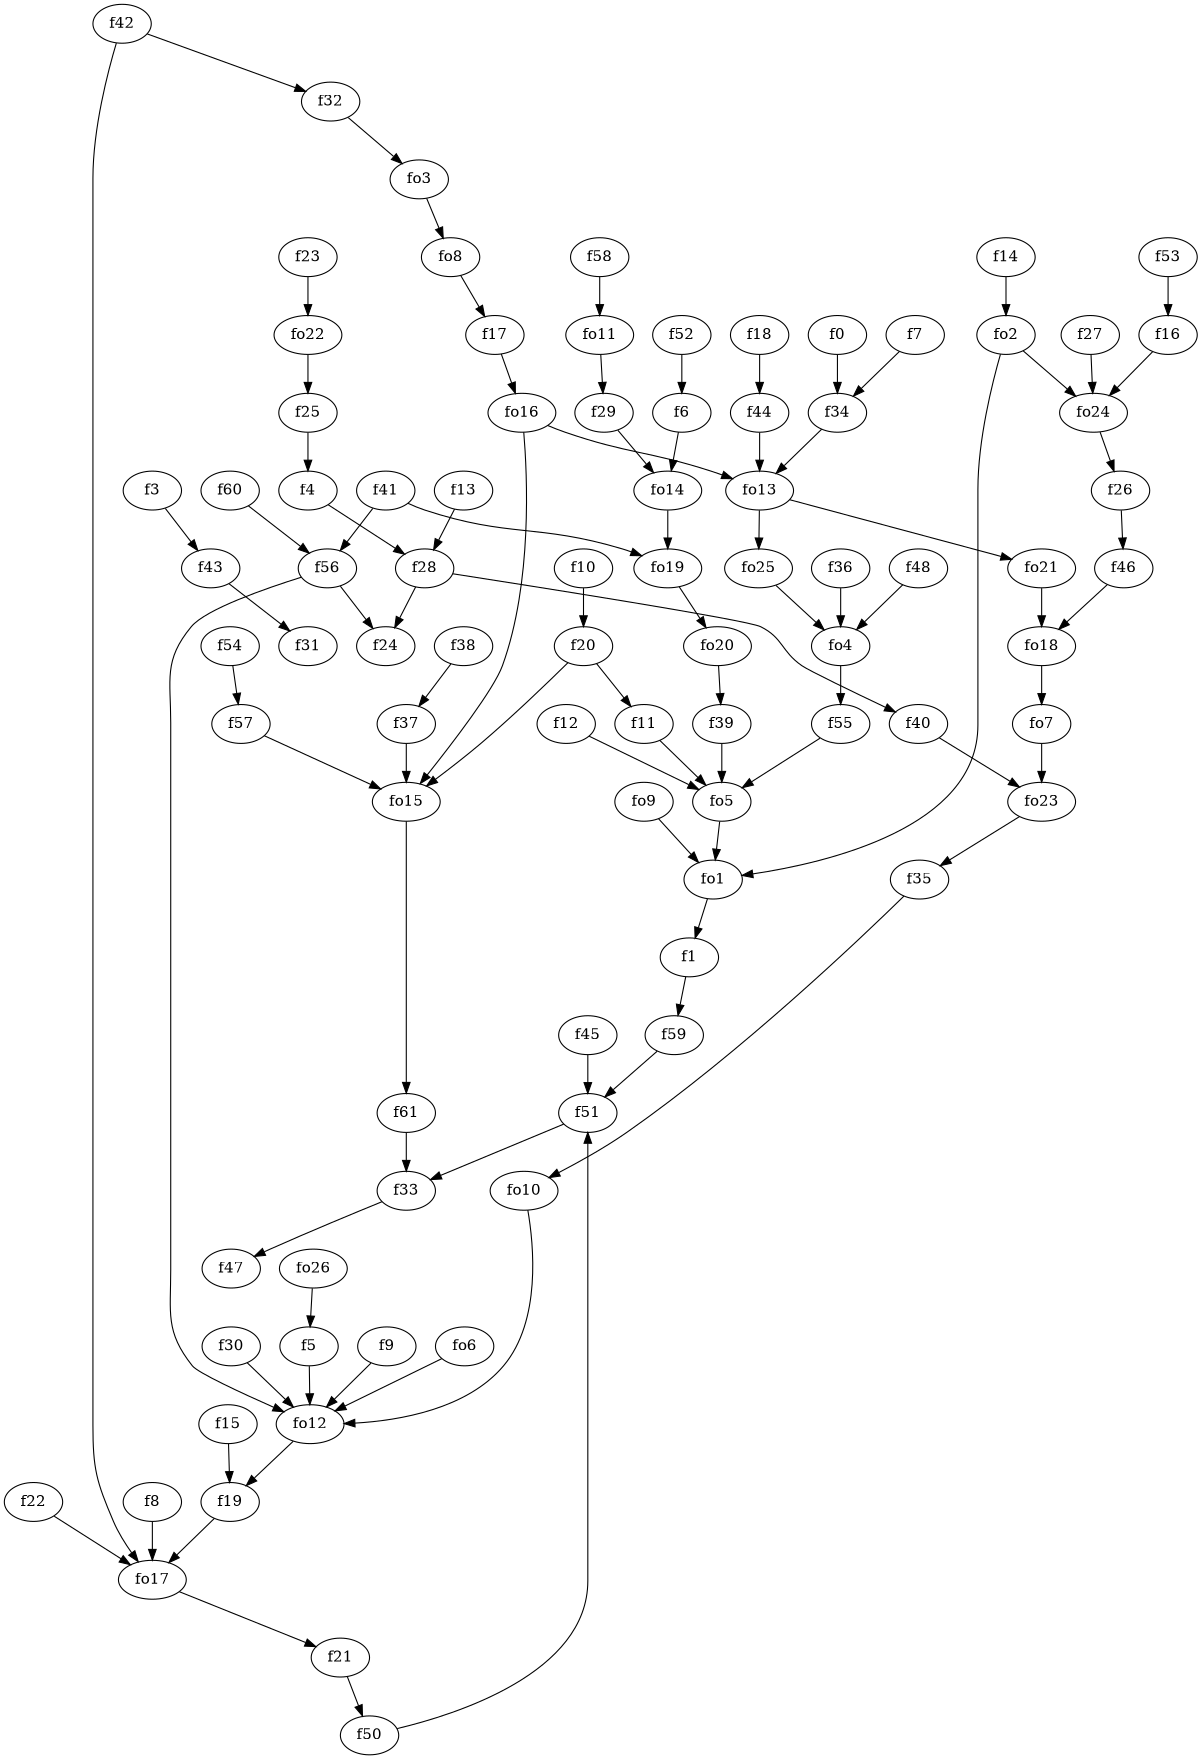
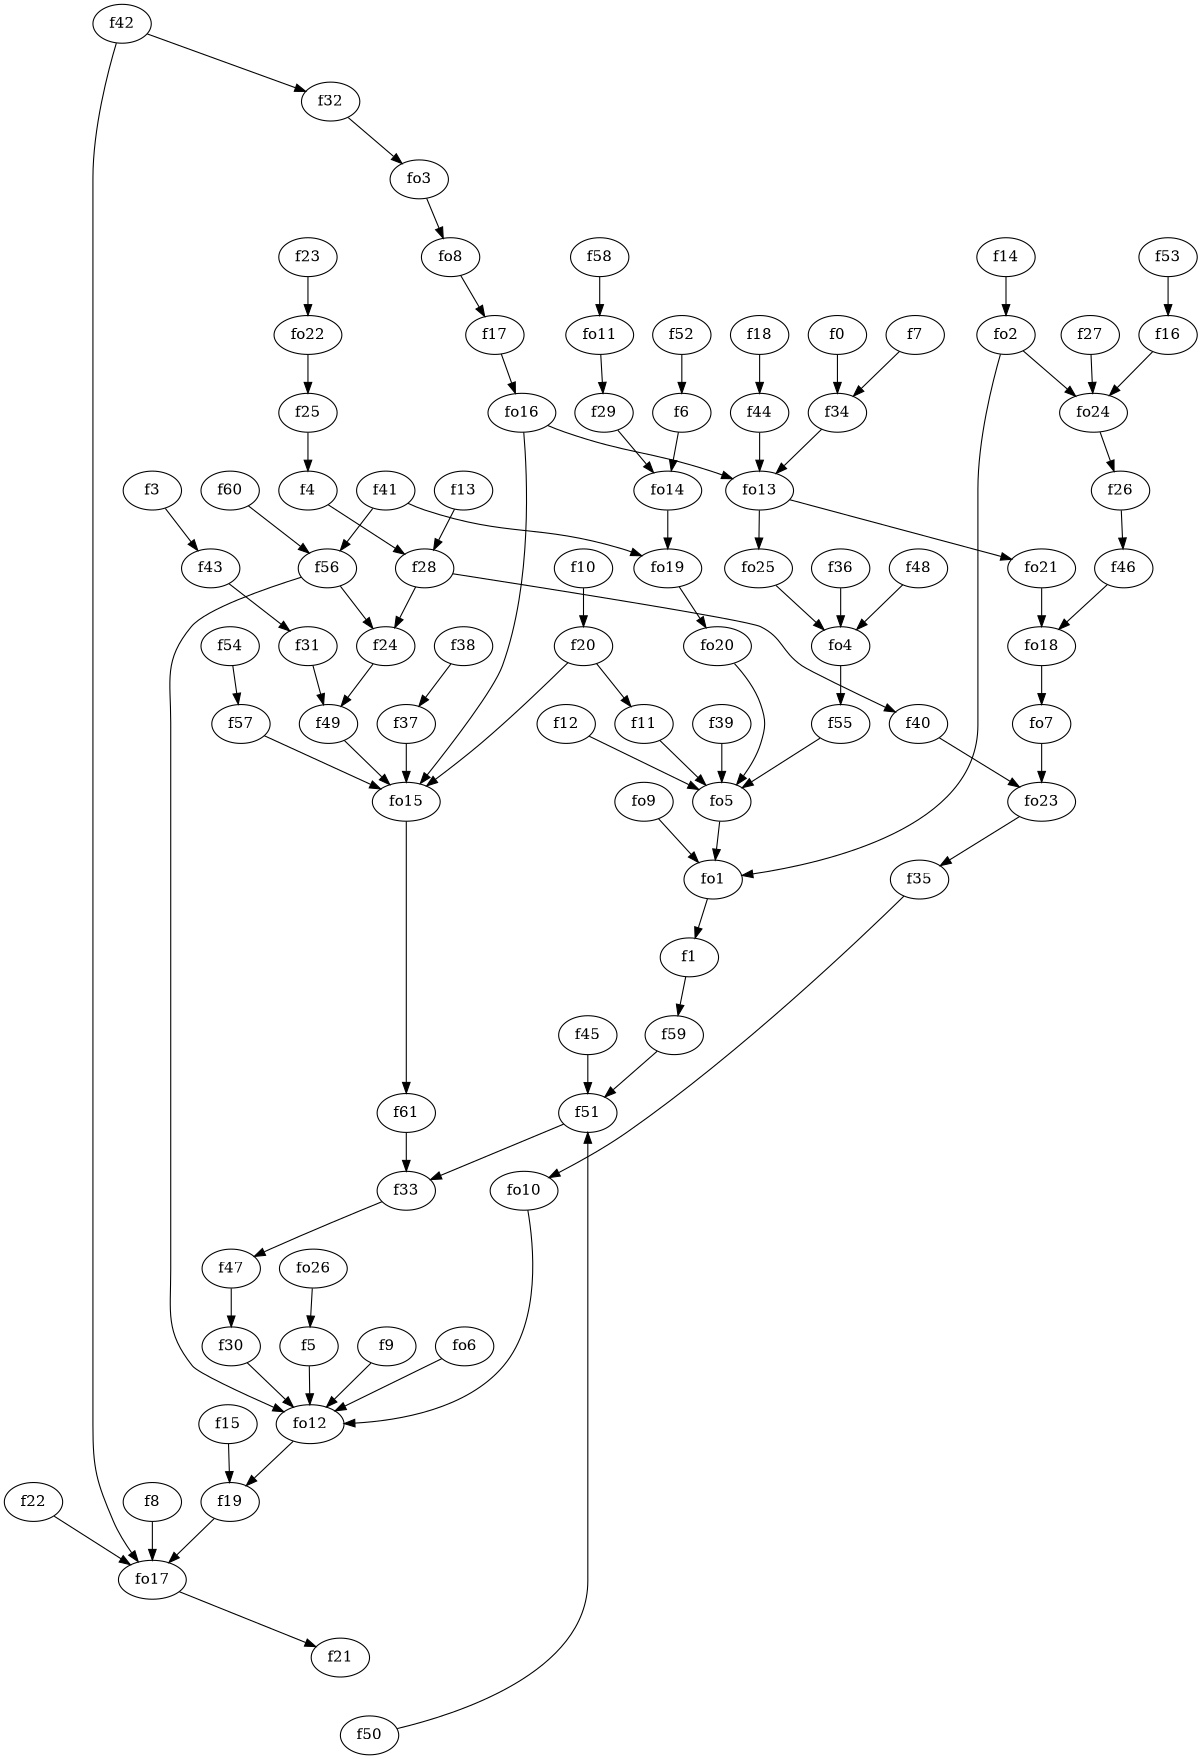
edge "fo20" -> "f39": now "fo20" -> "fo5"
node "f49": added
edge "f47" -> "f30": added
edge "f21" -> "f50": removed
